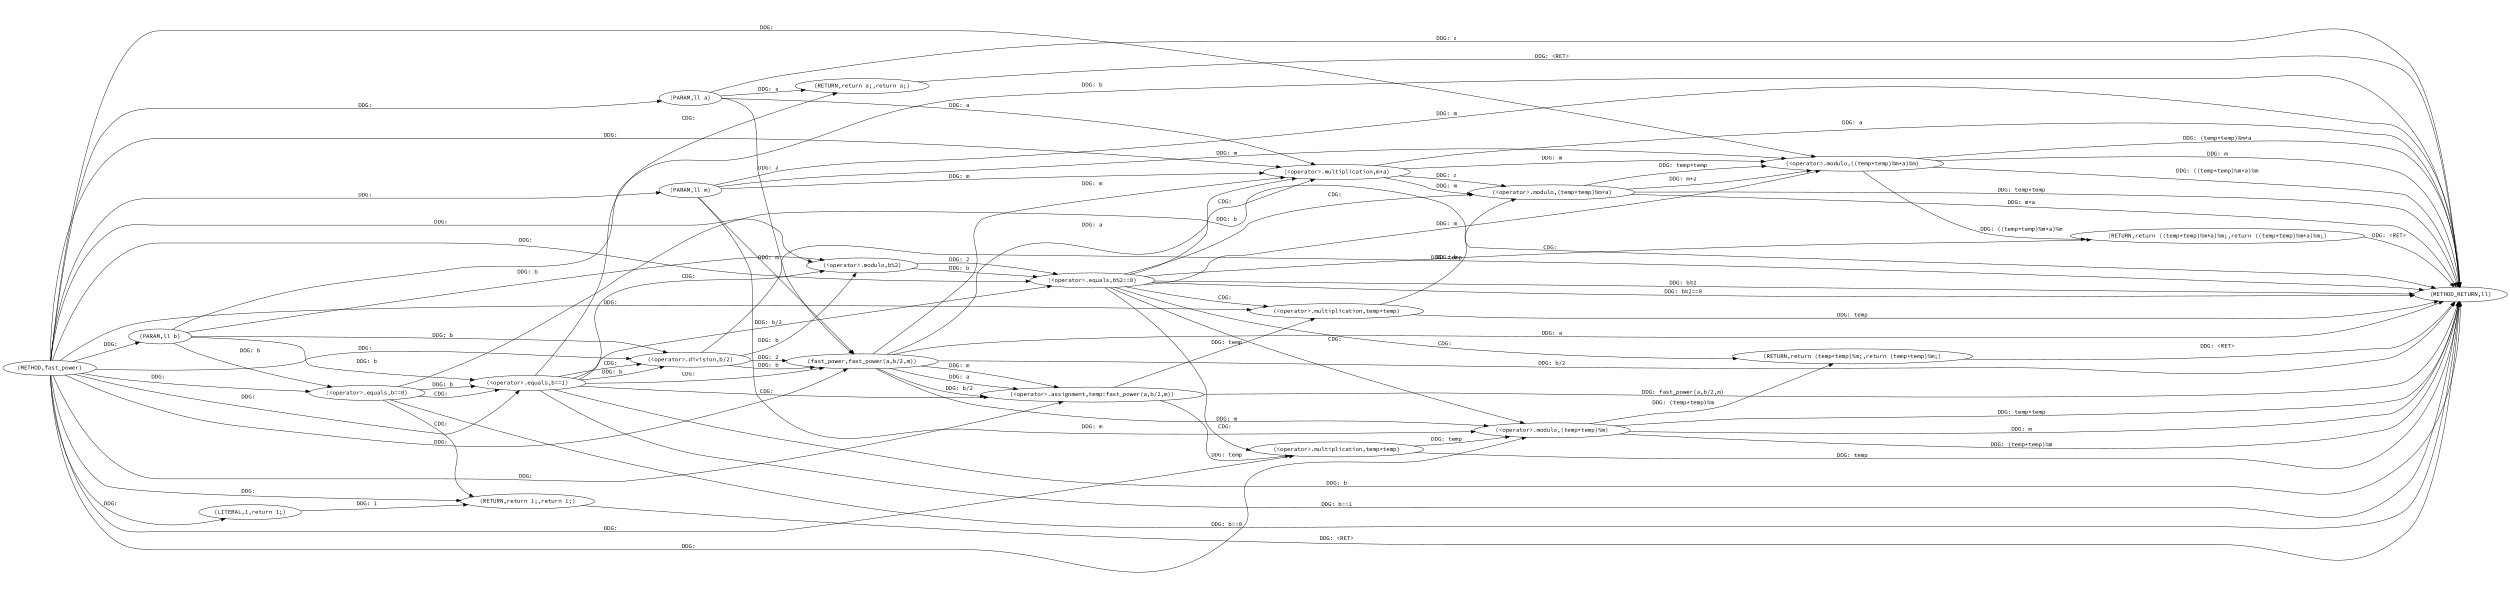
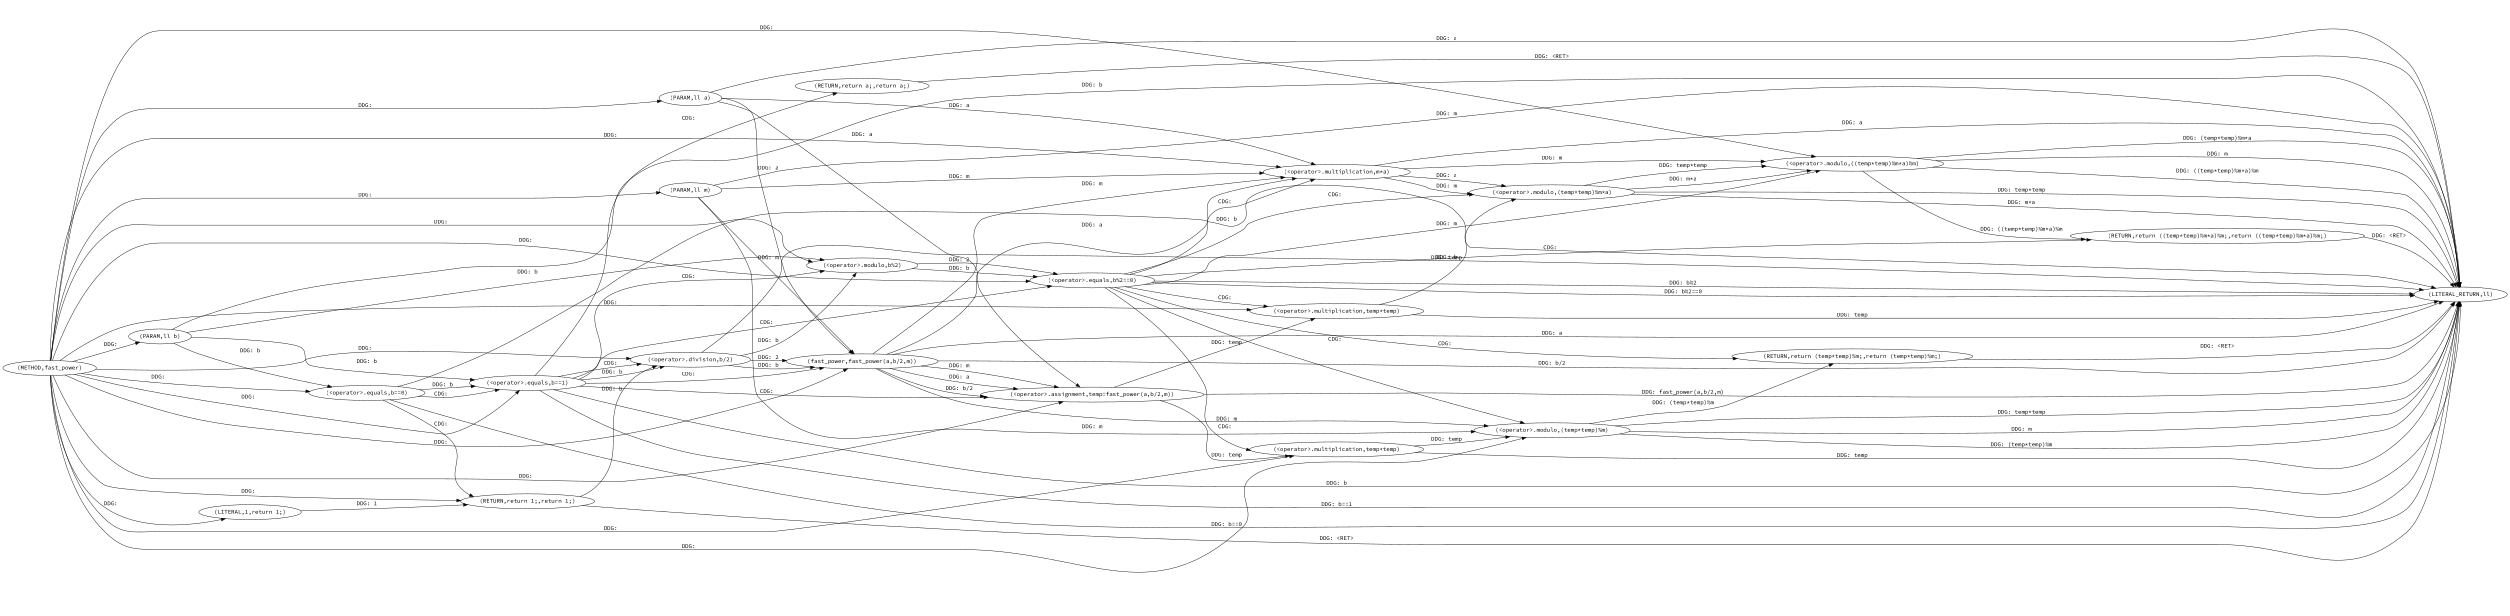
edge "(PARAM,ll a)" -> "(RETURN,return a;,return a;)": now "(PARAM,ll a)" -> "(<operator>.assignment,temp=fast_power(a,b/2,m))"
edge "(PARAM,ll m)" -> "(<operator>.modulo,((temp*temp)%m*a)%m)": removed, label "DDG: m"
node "(METHOD_RETURN,ll)": label "(METHOD_RETURN,ll)" -> "(LITERAL_RETURN,ll)"
edge "(<operator>.equals,b==1)" -> "(<operator>.equals,b%2==0)": label "DDG: b/2" -> "CDG: "
edge "(PARAM,ll b)" -> "(<operator>.division,b/2)": now "(RETURN,return 1;,return 1;)" -> "(<operator>.division,b/2)"
